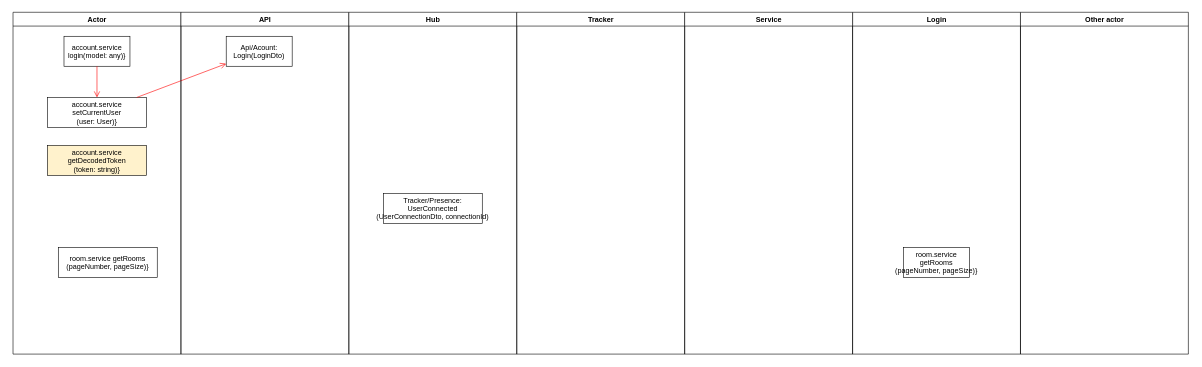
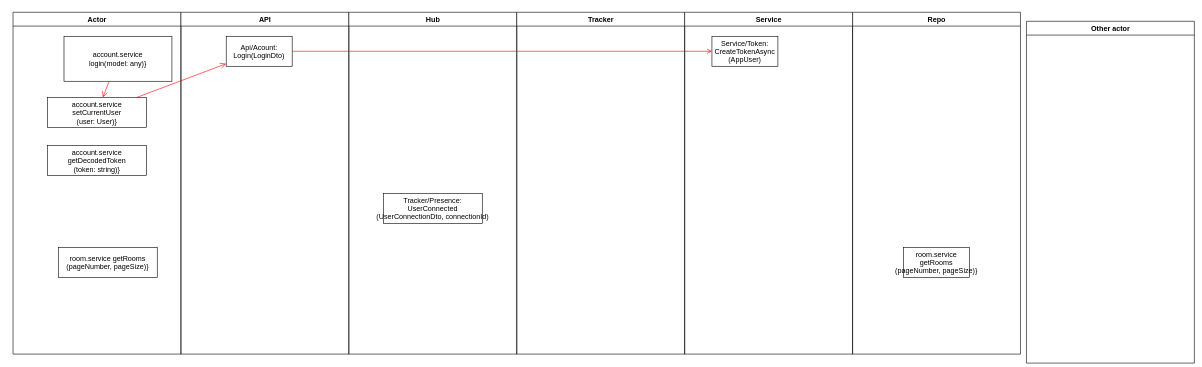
node "Login": label "Login" -> "Repo"
node "account.service login(model: any)}": size 66x30 -> 108x45
edge "Api/Acount: Login(LoginDto)" -> "Service/Token: CreateTokenAsync (AppUser)": added
node "Service/Token: CreateTokenAsync (AppUser)": added
node "account.service getDecodedToken (token: string)}": fillcolor #fff2cc -> #ffffff
node "Other actor": moved (1105, 183) -> (1111, 192)
